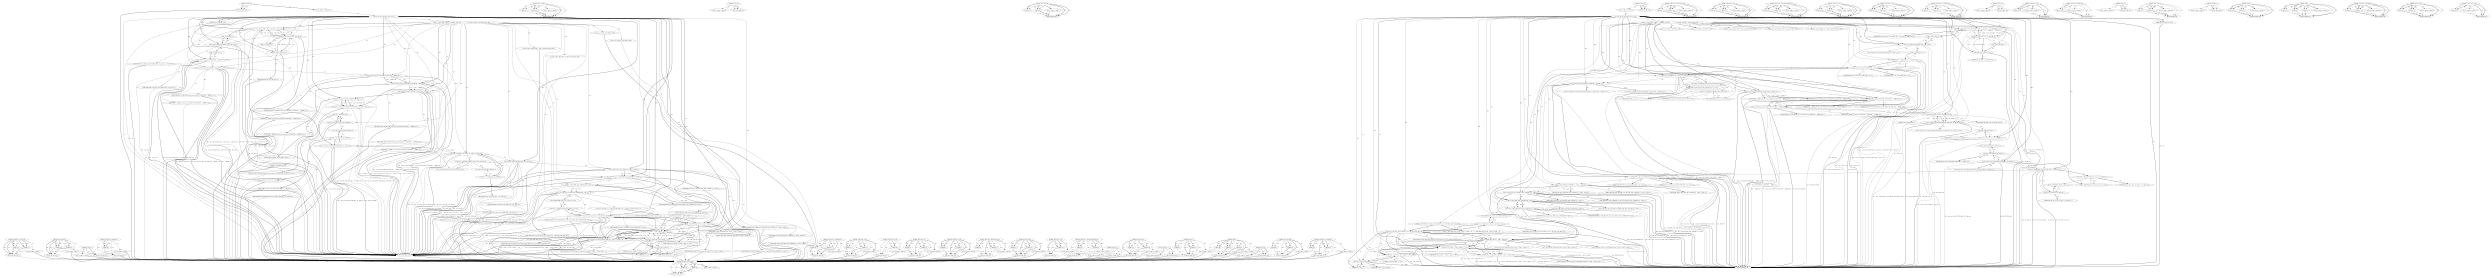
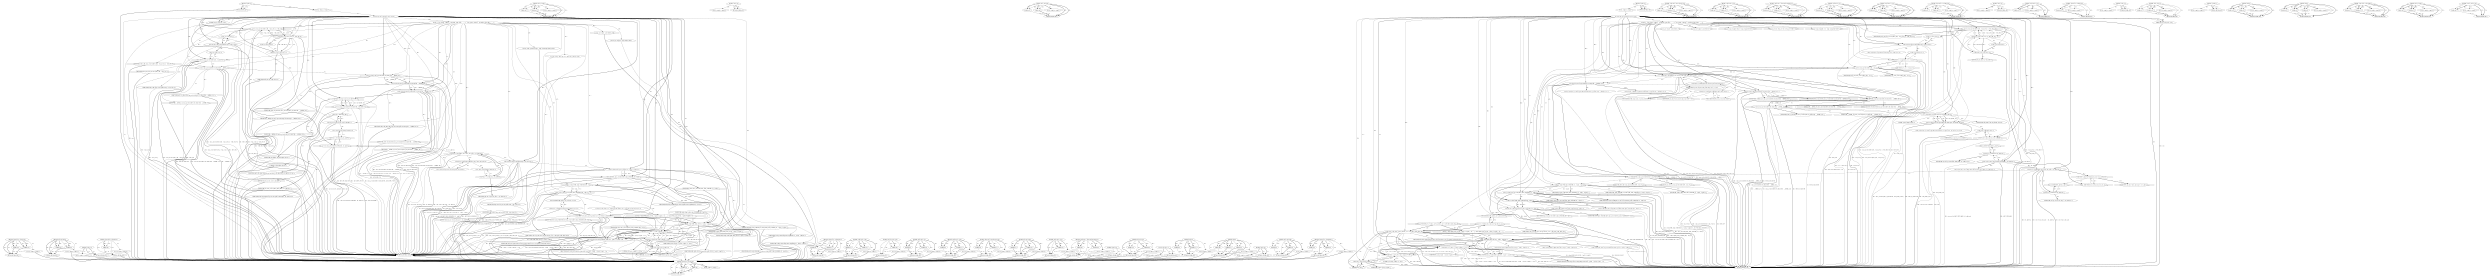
node "(IDENTIFIER,HOST_CR4,vmcs_writel(HOST_CR4, read_cr4()))": added
